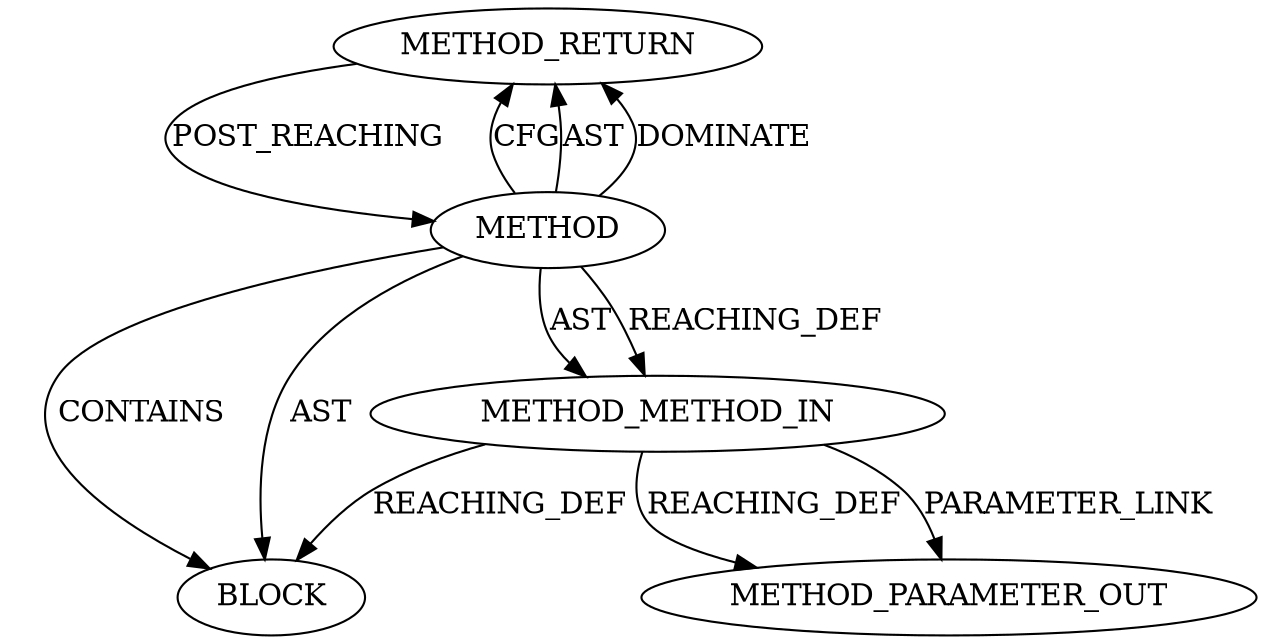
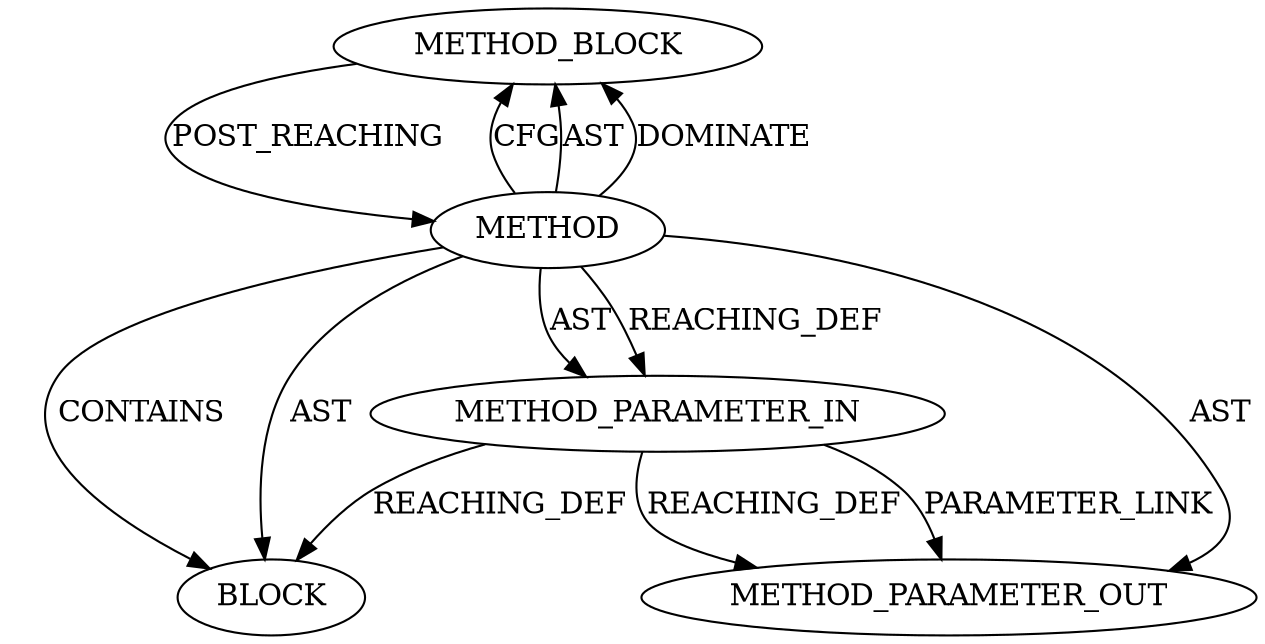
node "METHOD_RETURN": label "METHOD_RETURN" -> "METHOD_BLOCK"
edge "METHOD" -> "METHOD_PARAMETER_OUT": added, label "AST"
node "METHOD_METHOD_IN": label "METHOD_METHOD_IN" -> "METHOD_PARAMETER_IN"
